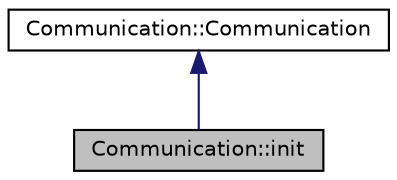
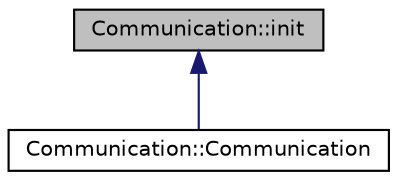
edge "Communication::init" -> "Communication::Communication": reversed
